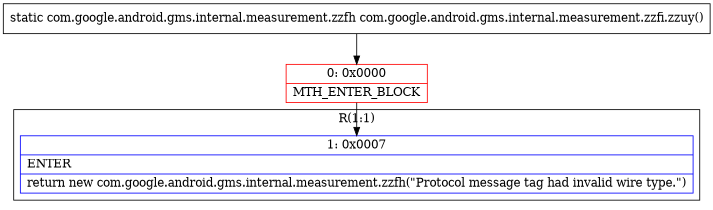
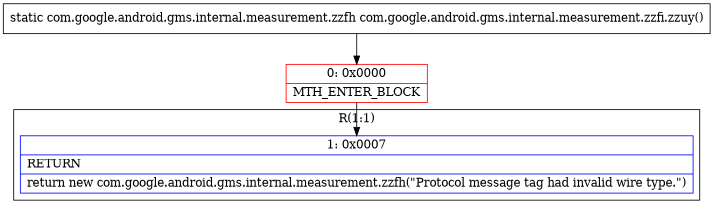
node "1: 0x0007": text "ENTER" -> "RETURN"
